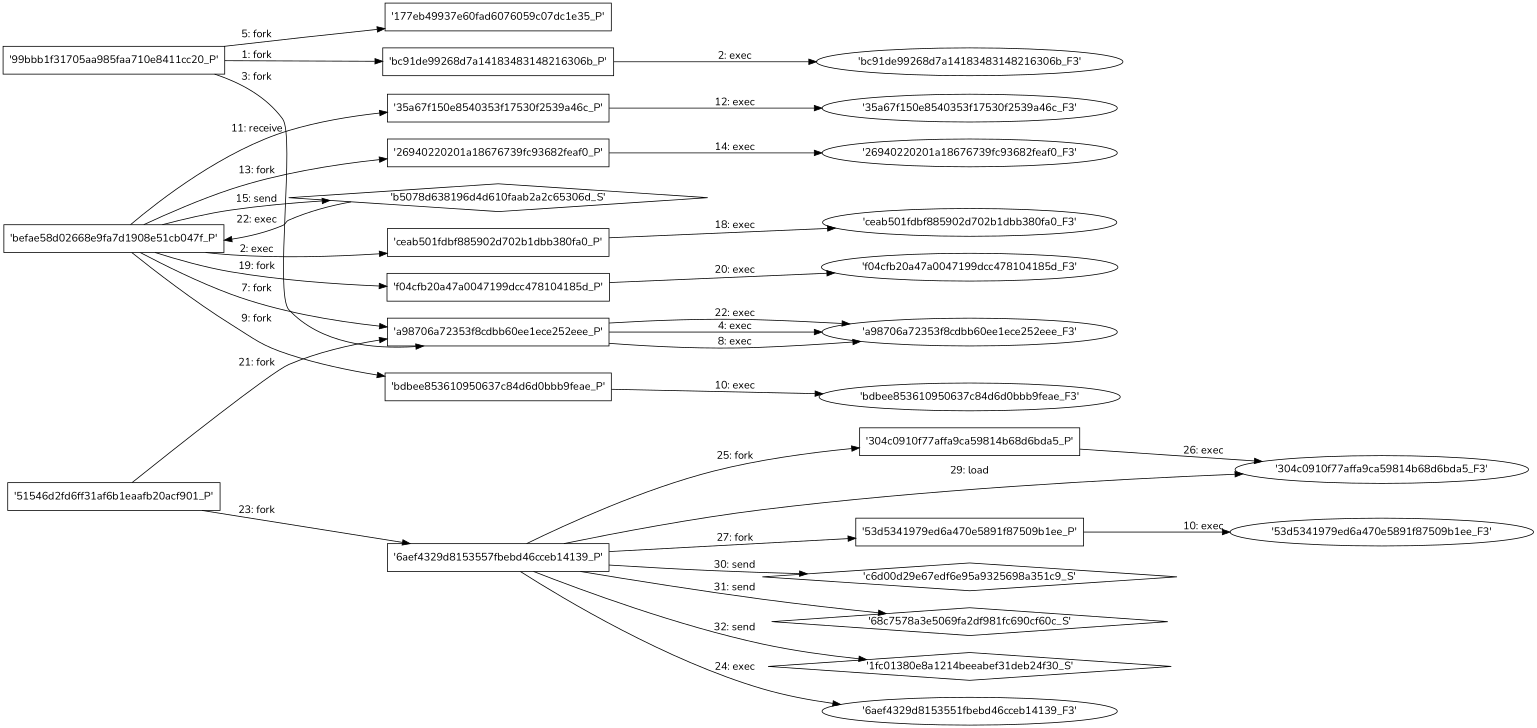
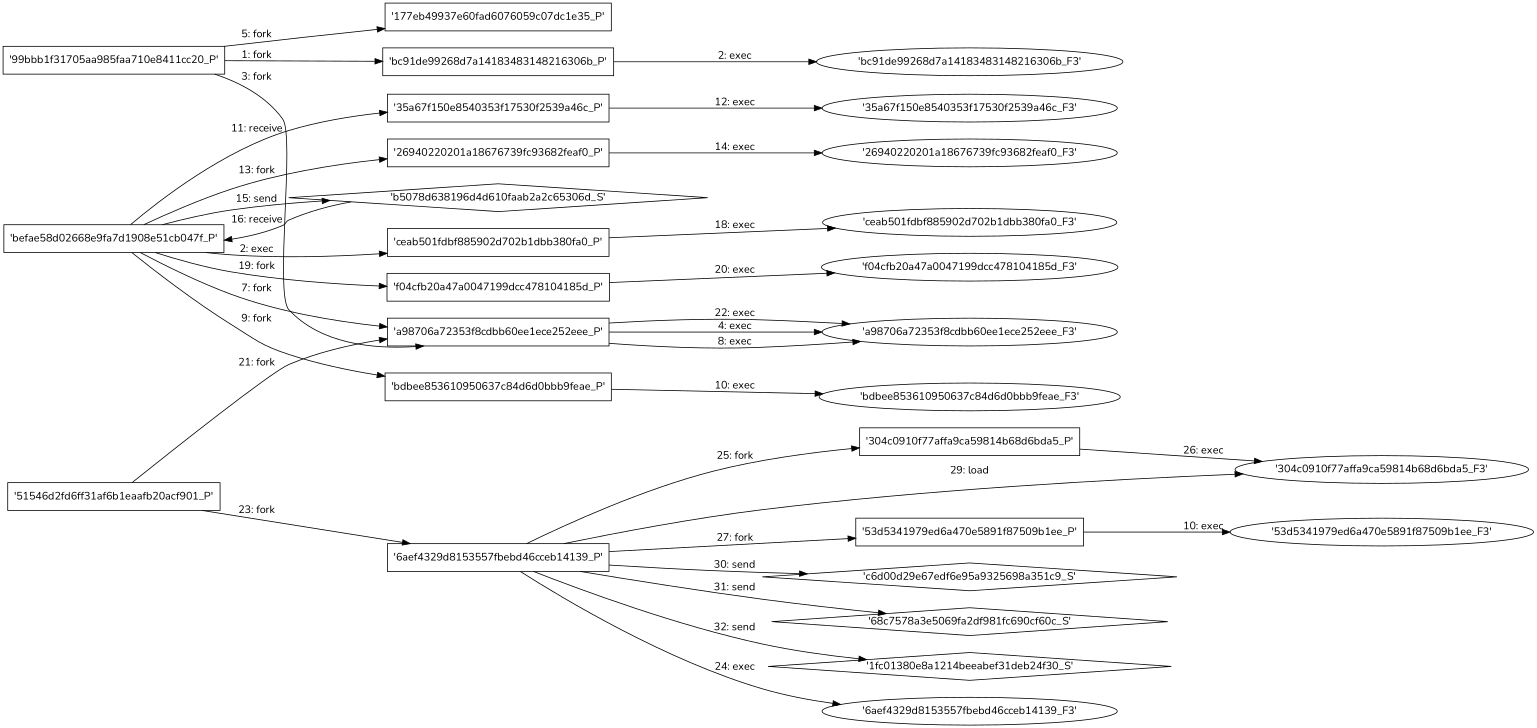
edge "'b5078d638196d4d610faab2a2c65306d_S'" -> "'befae58d02668e9fa7d1908e51cb047f_P'": label "22: exec" -> "16: receive"
node "'6aef4329d8153551fbebd46cceb14139_F3'": label "'6aef4329d8153551fbebd46cceb14139_F3'" -> "'6aef4329d8153557fbebd46cceb14139_F3'"
